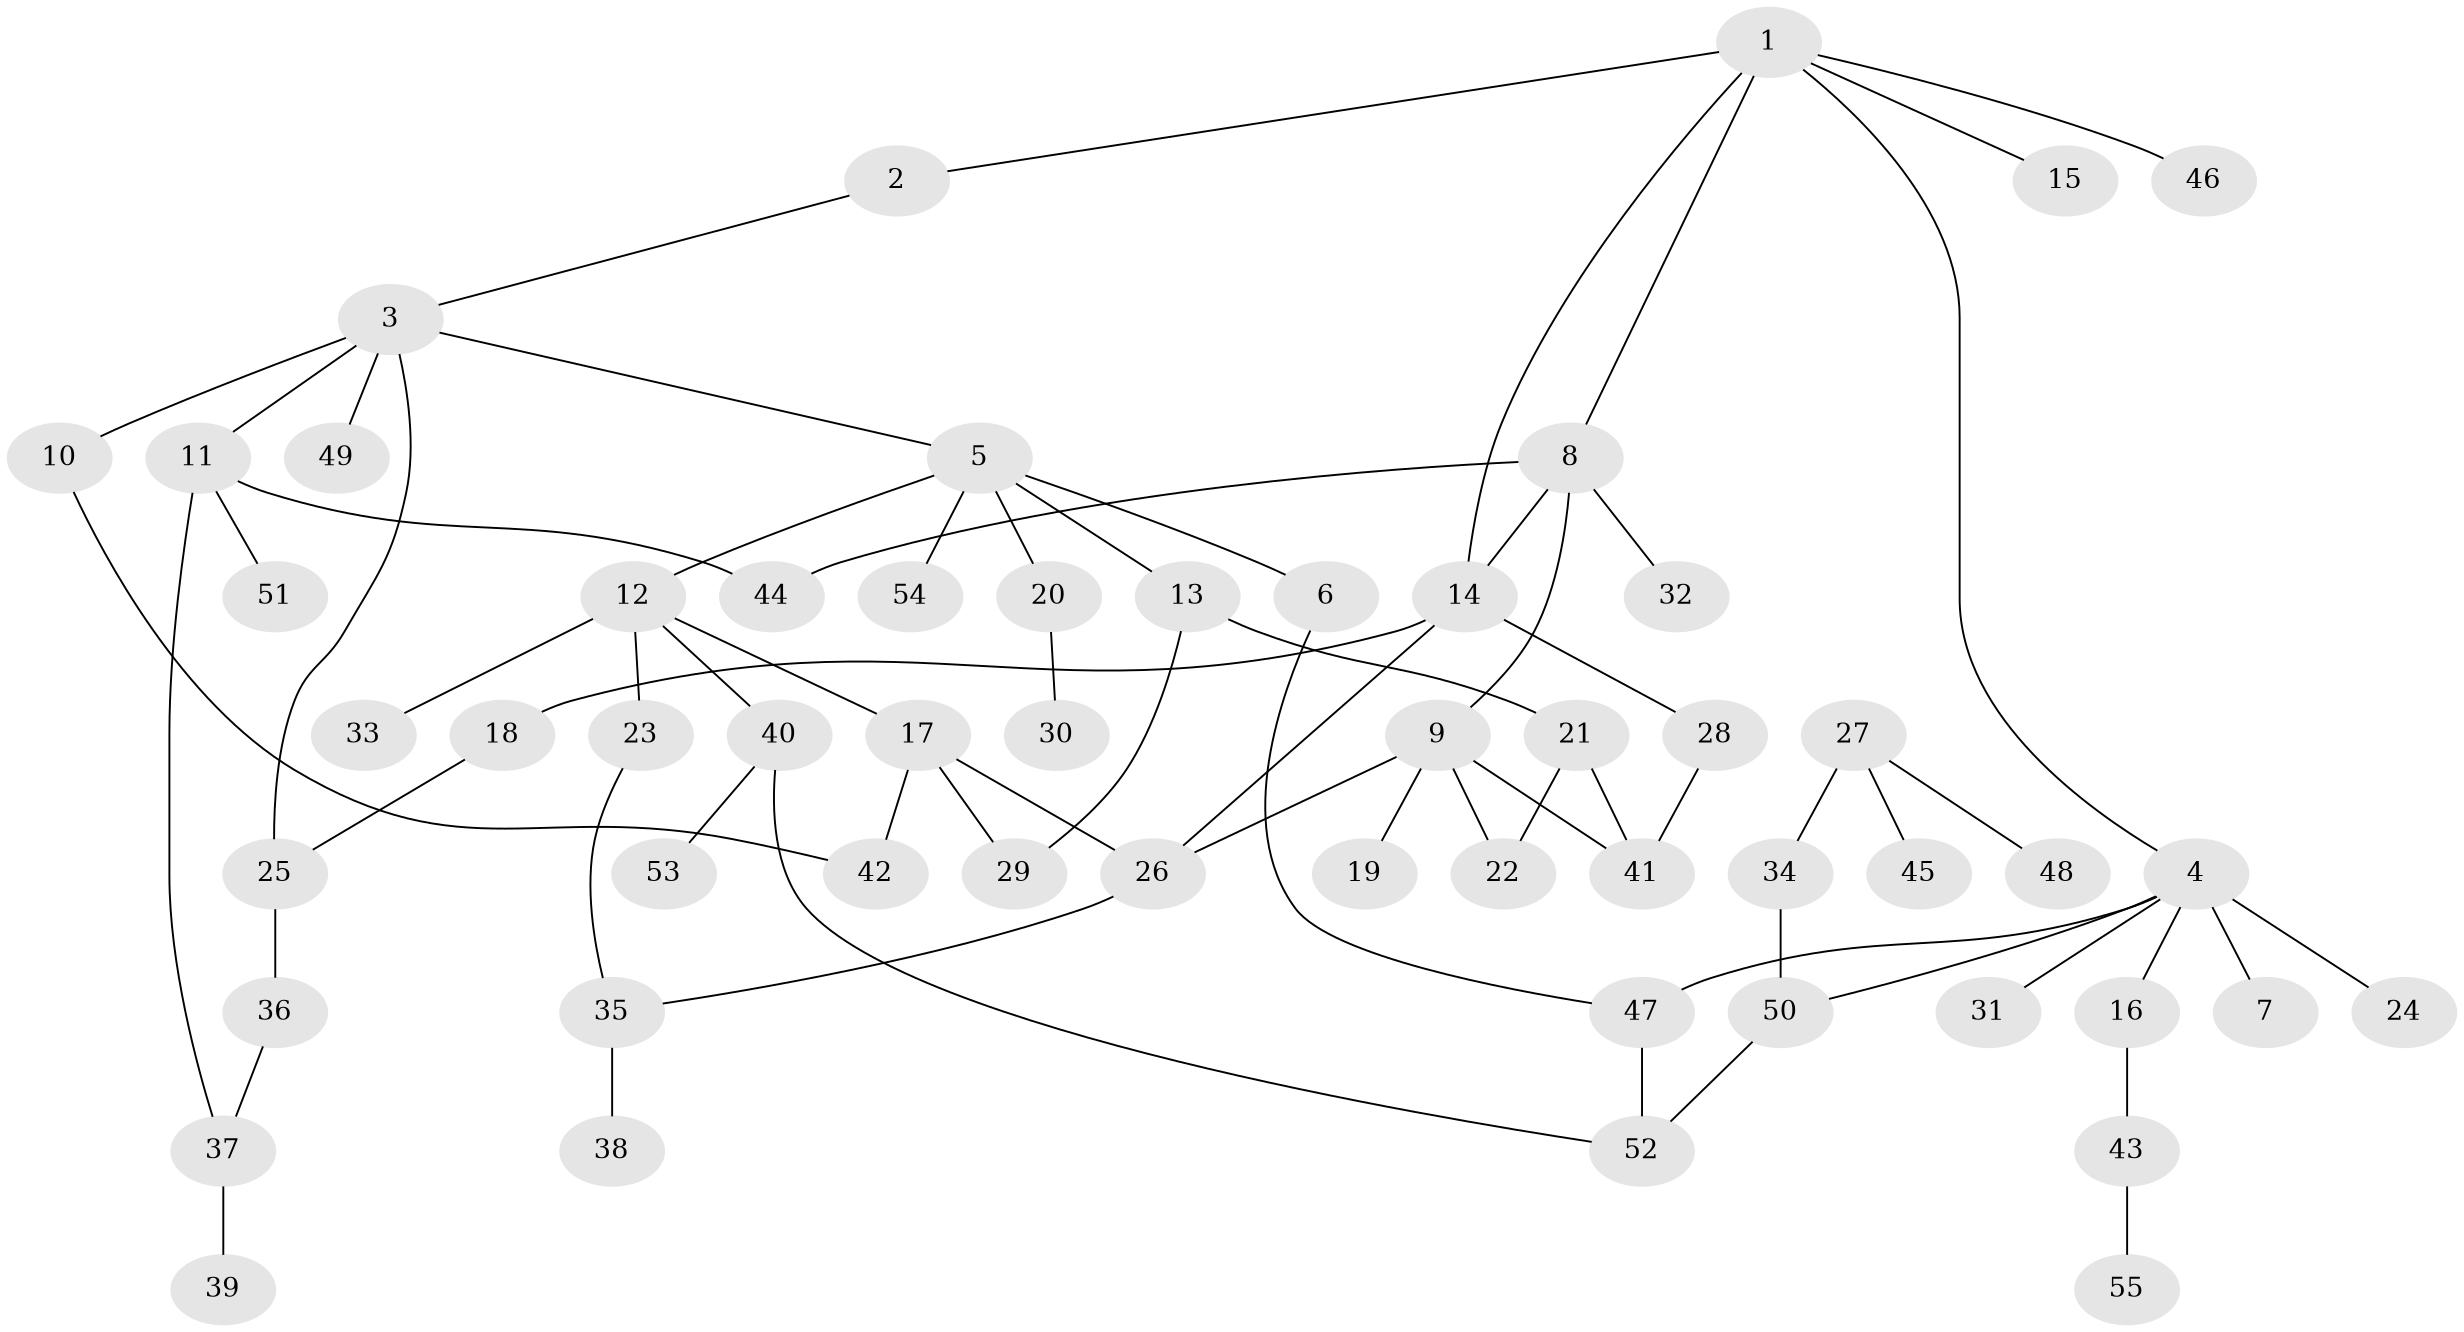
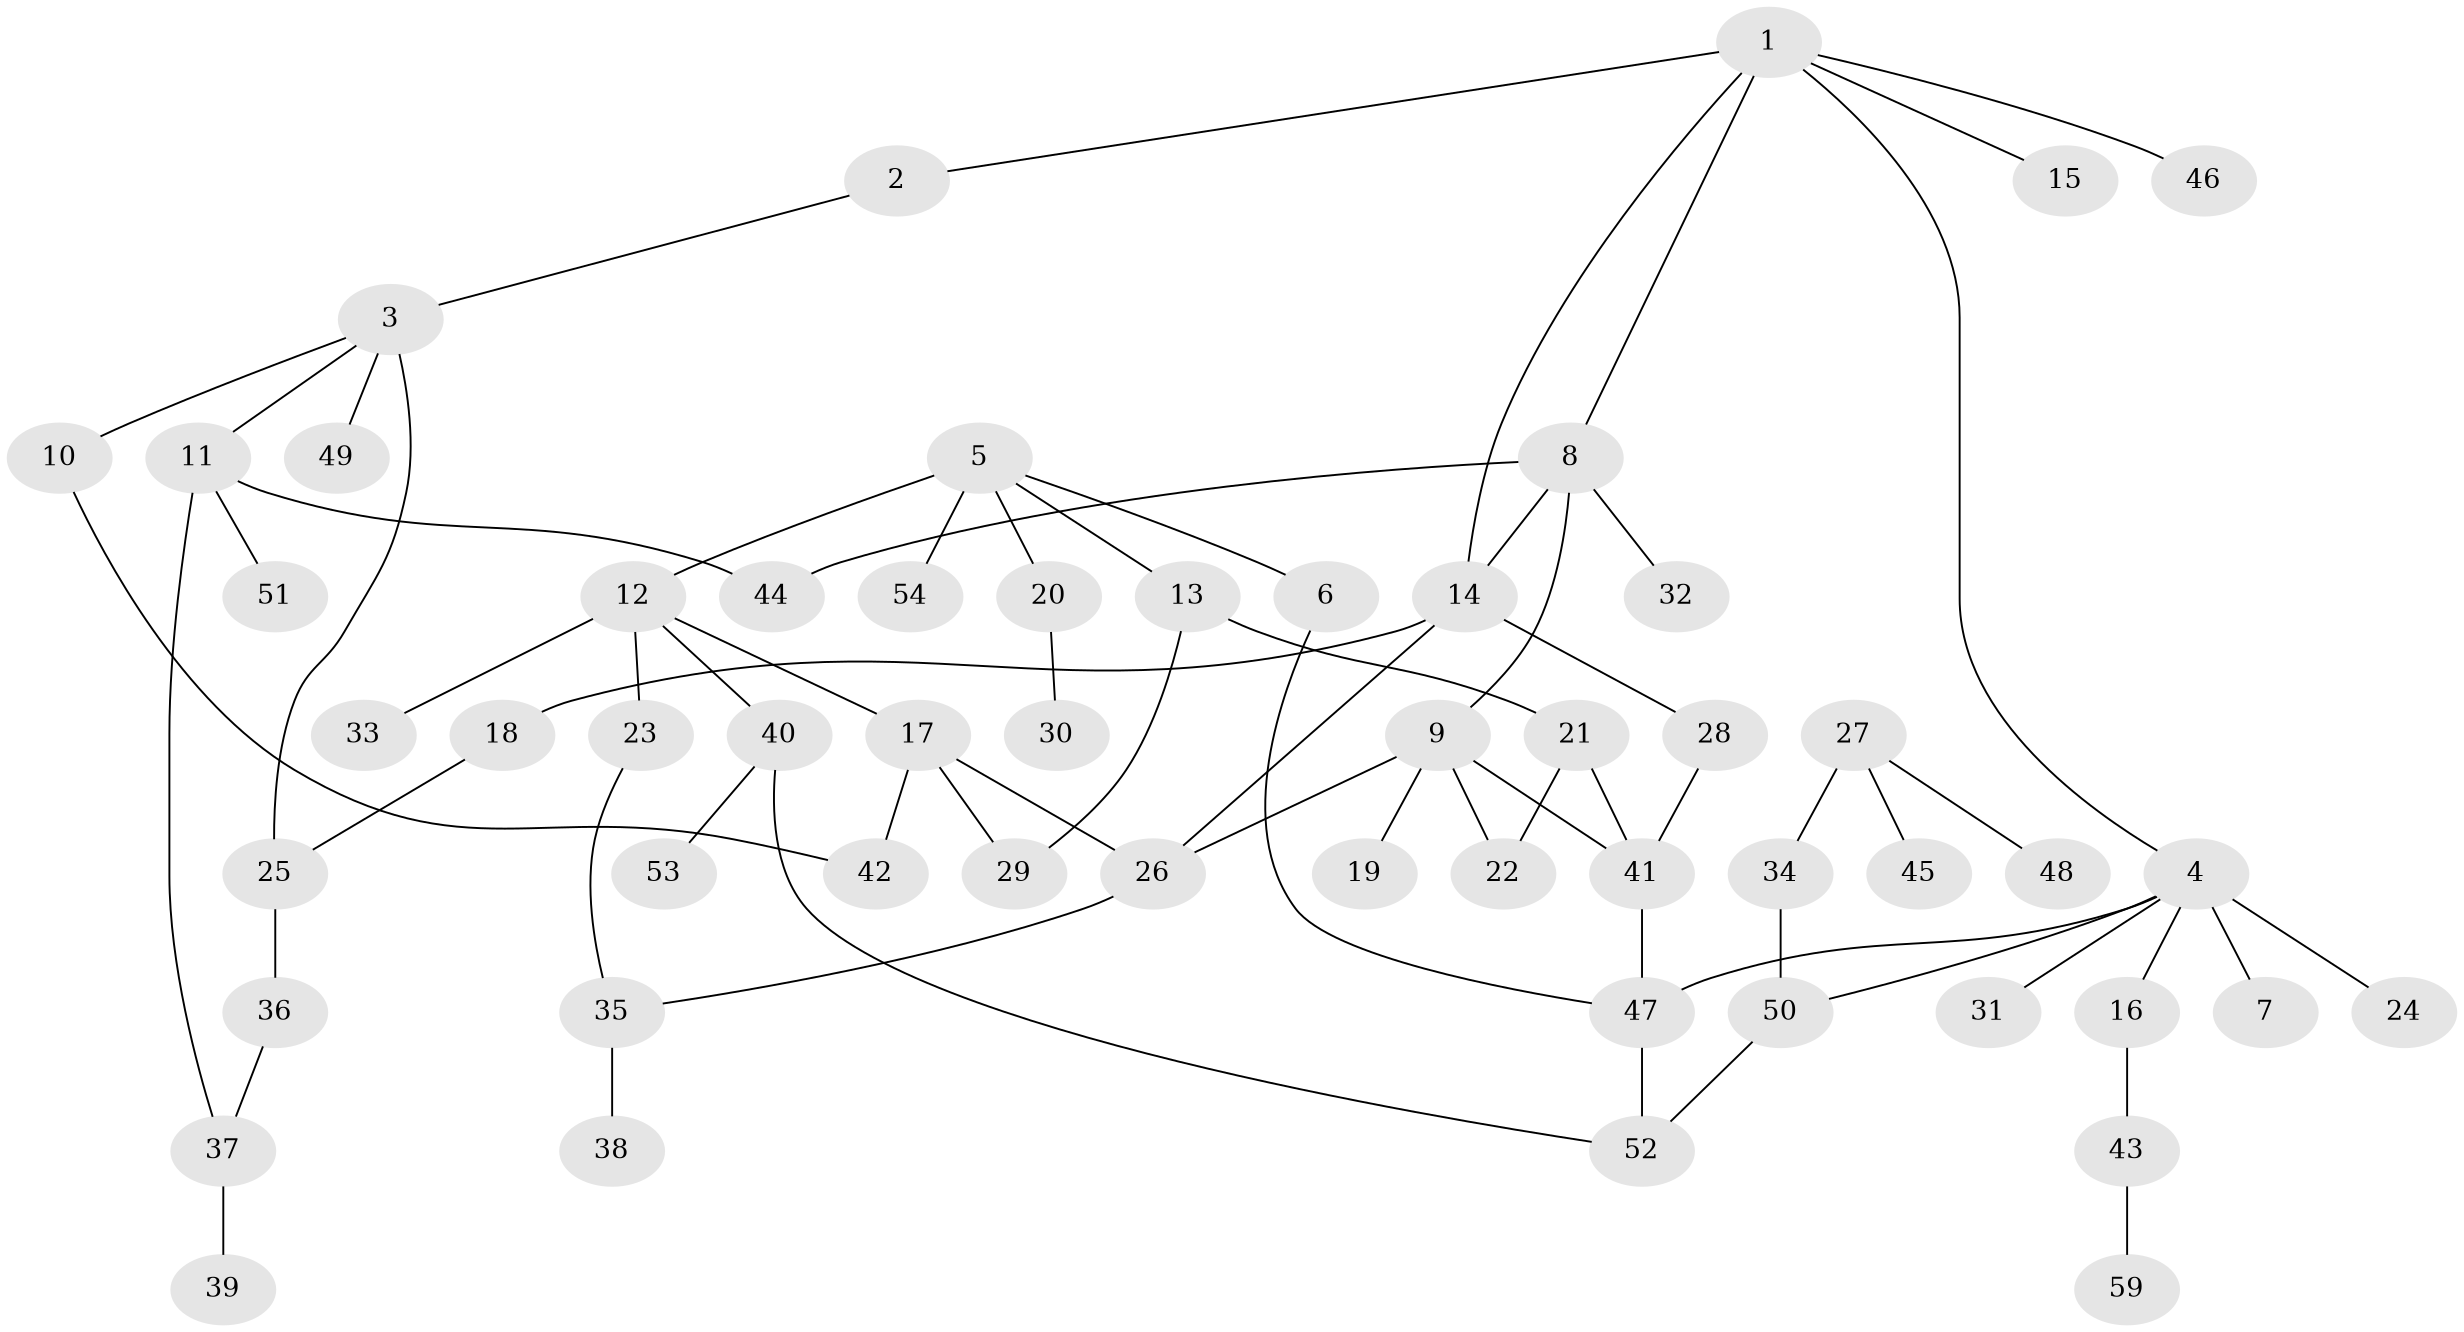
edge "3" -- "5": removed
edge "41" -- "47": added
node "55": label "55" -> "59"
